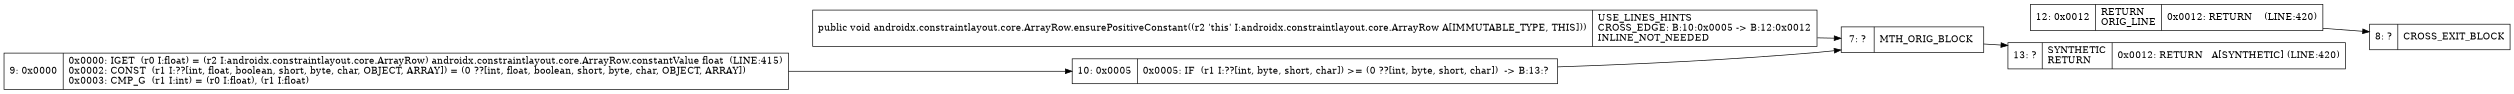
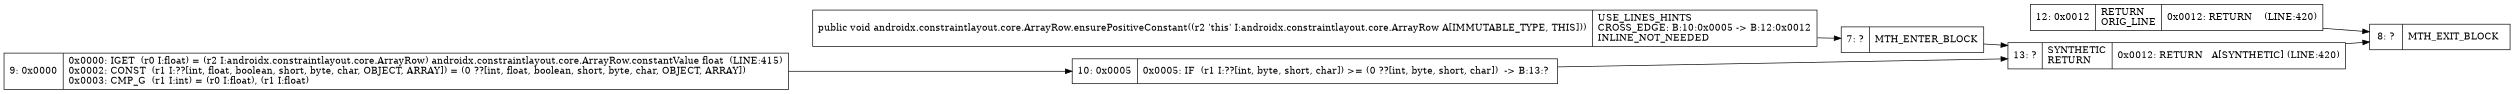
node "8: ?": text "CROSS_EXIT_BLOCK" -> "MTH_EXIT_BLOCK"
node "7: ?": text "MTH_ORIG_BLOCK" -> "MTH_ENTER_BLOCK"
edge "13: ?" -> "8: ?": added
edge "10: 0x0005" -> "7: ?": now "10: 0x0005" -> "13: ?"
